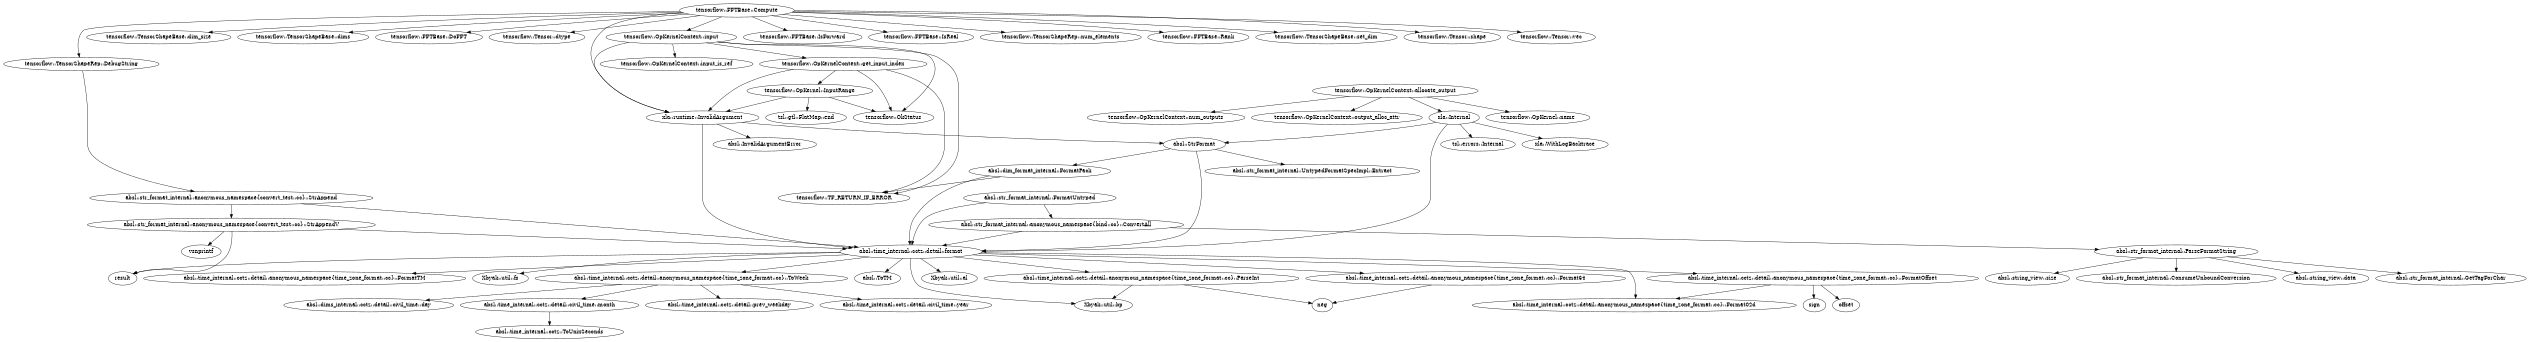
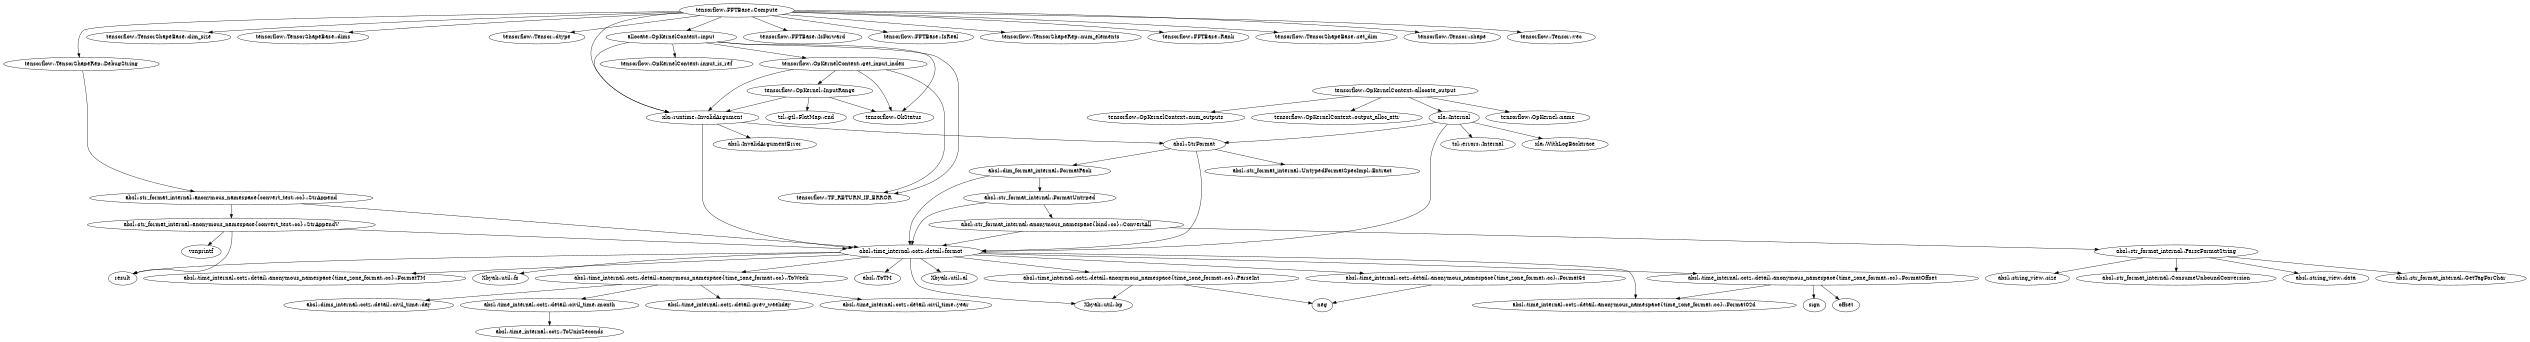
node "tensorflow::FFTBase::DoFFT": removed
node "tensorflow::OpKernelContext::input": label "tensorflow::OpKernelContext::input" -> "allocate::OpKernelContext::input"
edge "absl::dim_format_internal::FormatPack" -> "tensorflow::TF_RETURN_IF_ERROR": now "absl::dim_format_internal::FormatPack" -> "absl::str_format_internal::FormatUntyped"
